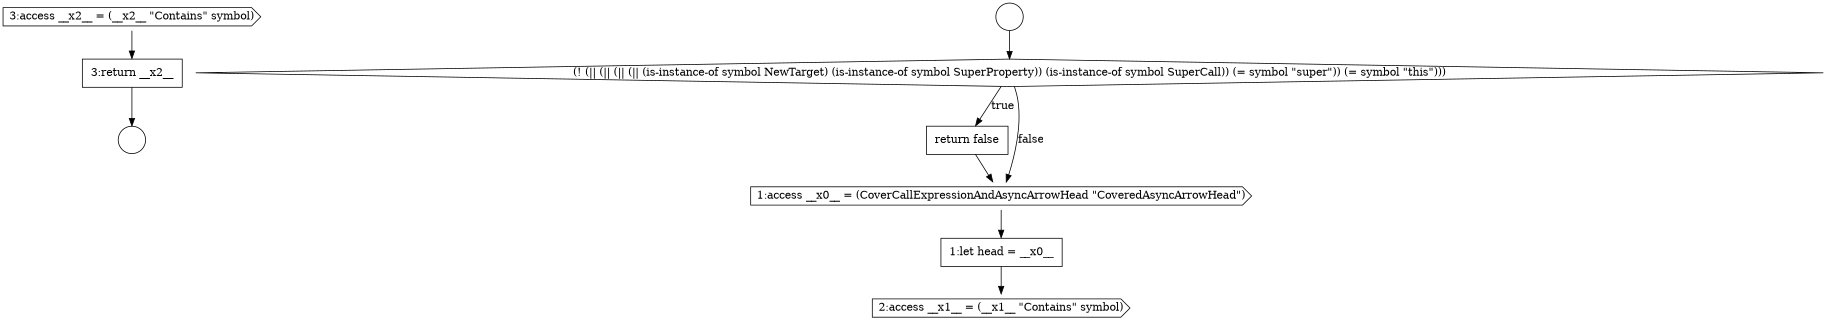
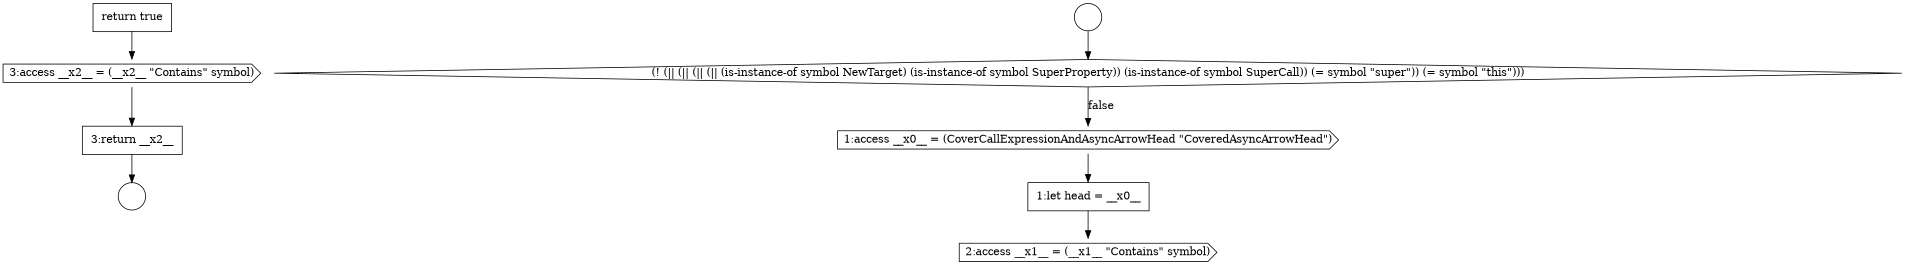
node "return true": added
node "return false": removed
